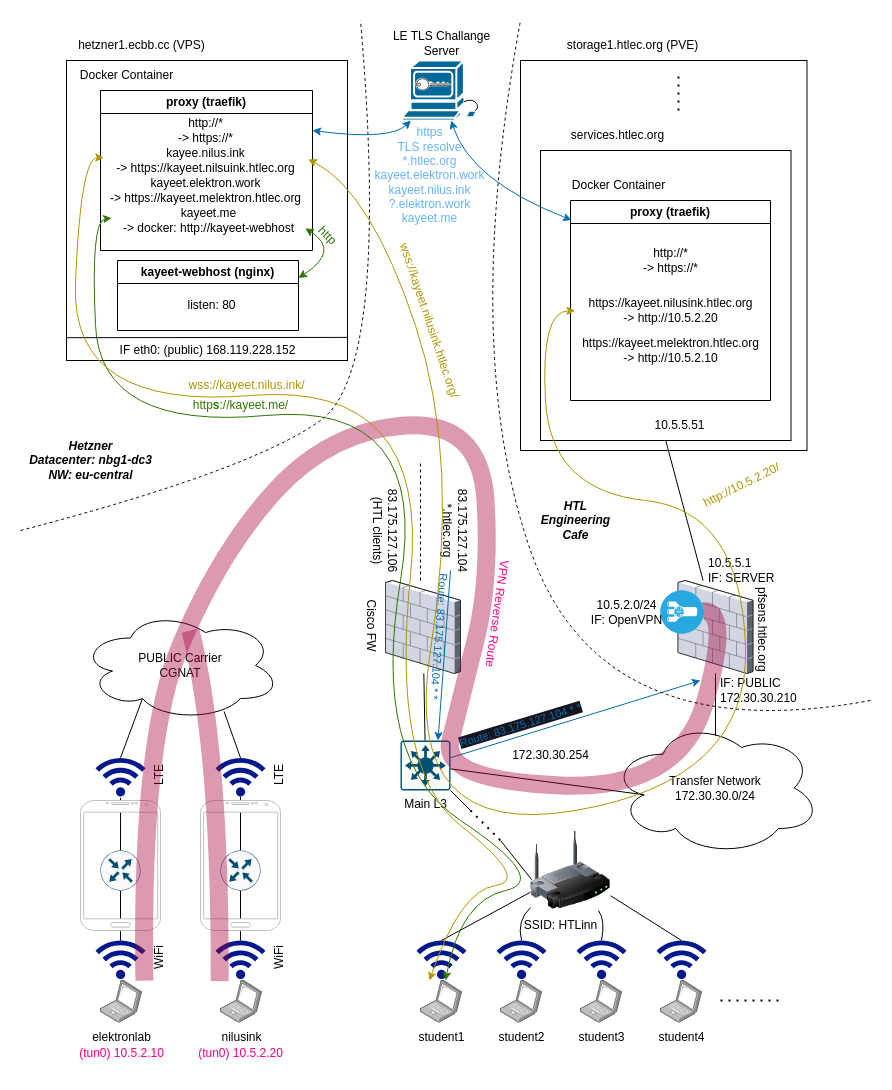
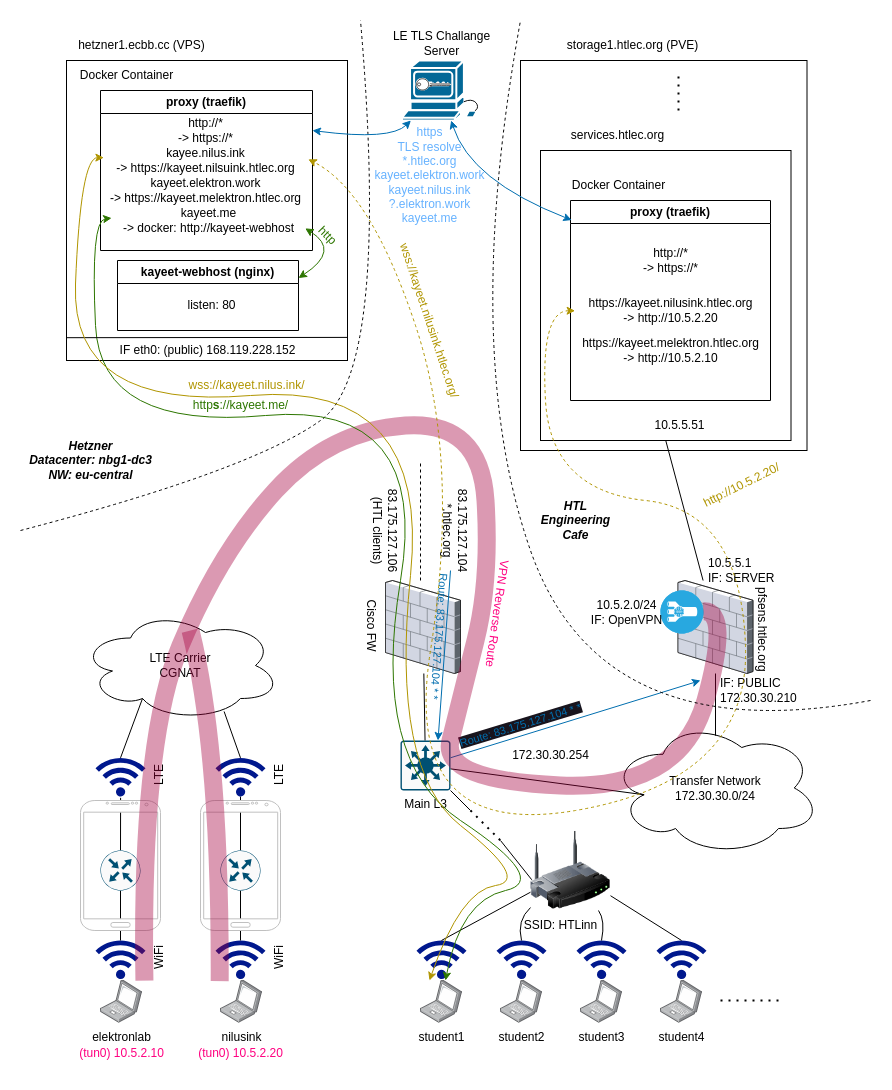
node "PUBLIC Carrier CGNAT": label "PUBLIC Carrier CGNAT" -> "LTE Carrier CGNAT"
edge "kayee.nilus.ink -> https://kayeet.nilsuink.htlec.org" -- "https://kayeet.nilusink.htlec.org -> http://10.5.2.20": style solid -> dashed
